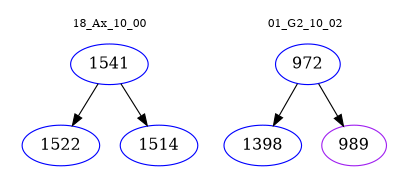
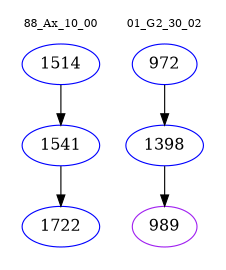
cluster "18_Ax_10_00": label "18_Ax_10_00" -> "88_Ax_10_00"
cluster "01_G2_10_02": label "01_G2_10_02" -> "01_G2_30_02"
edge "1541" -> "1514": reversed
edge "972" -> "989": now "1398" -> "989"
node "1522": label "1522" -> "1722"
